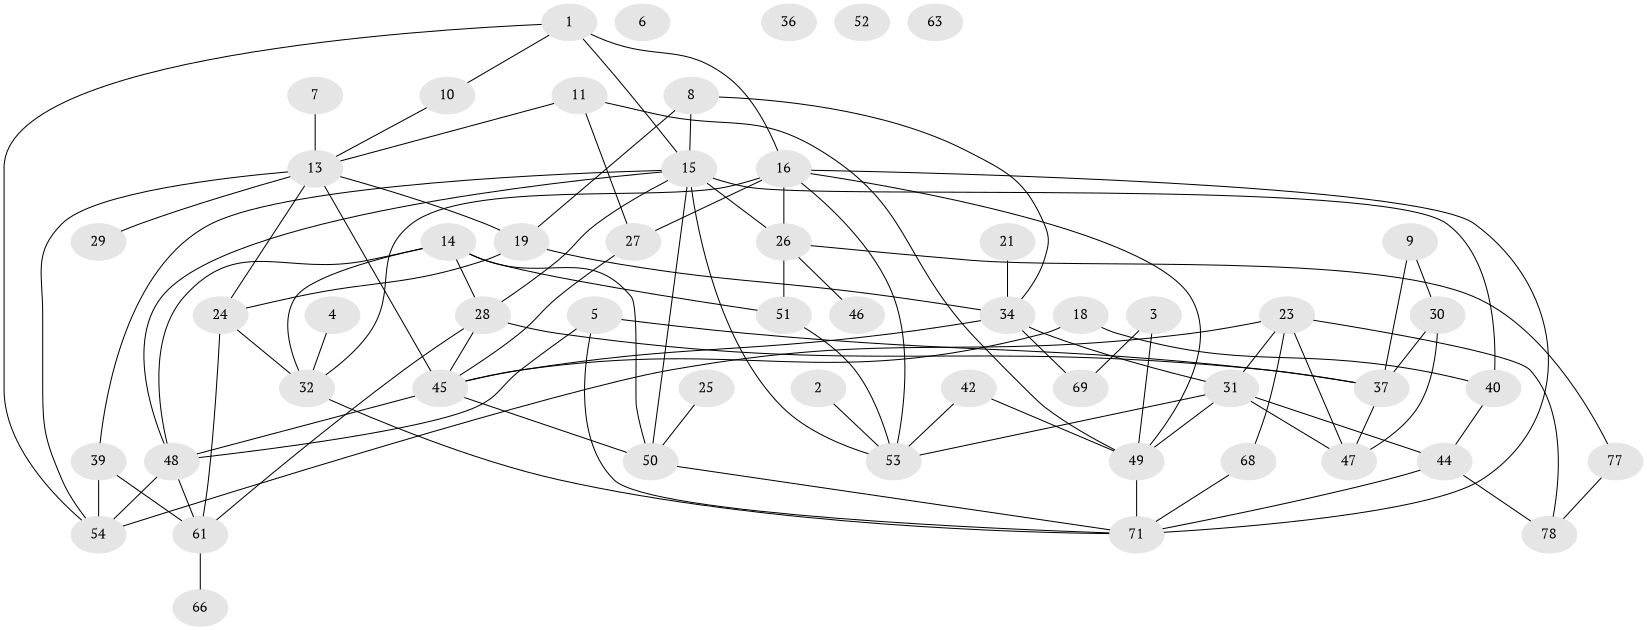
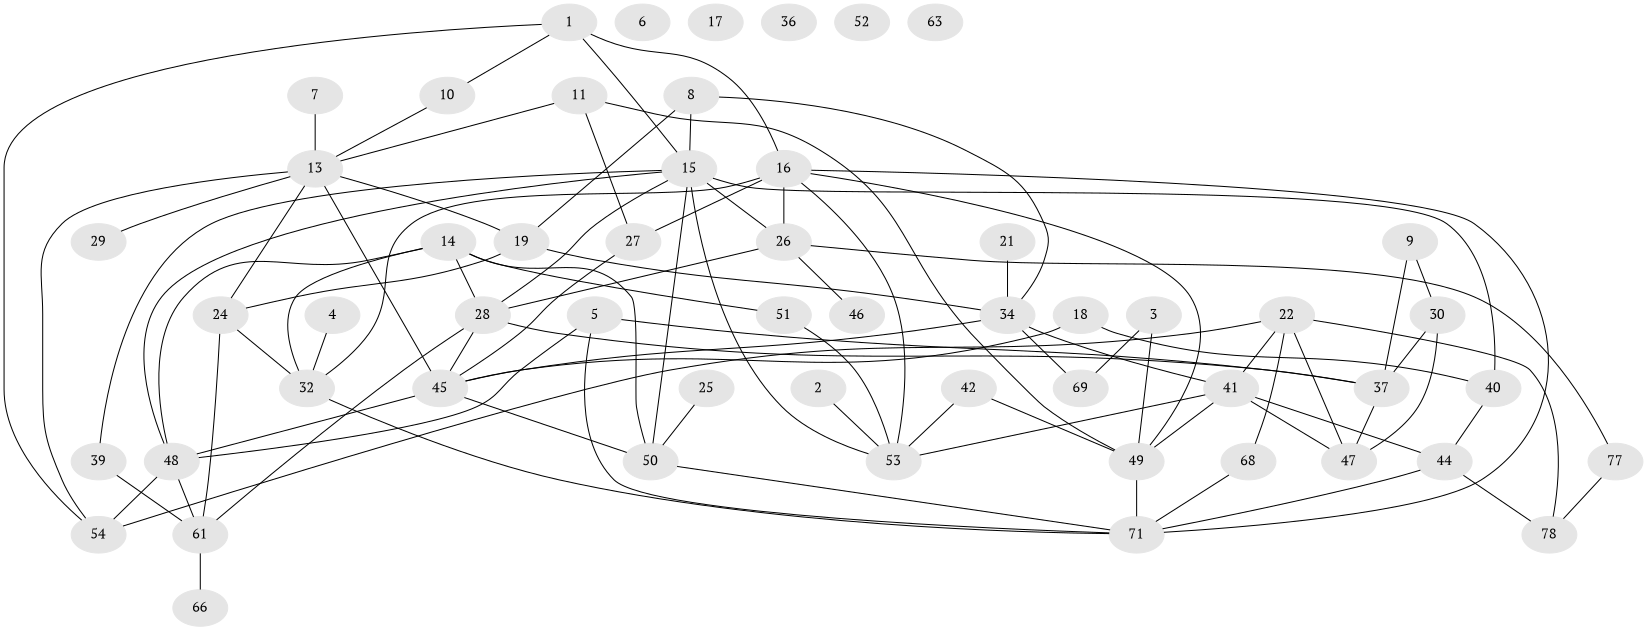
node "17": added
edge "26" -- "51": now "26" -- "28"
node "23": label "23" -> "22"
node "31": label "31" -> "41"
edge "39" -- "54": removed
